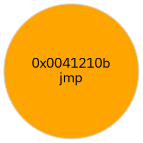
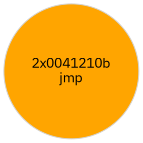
node "0x0041210b jmp": label "0x0041210b jmp" -> "2x0041210b jmp"
